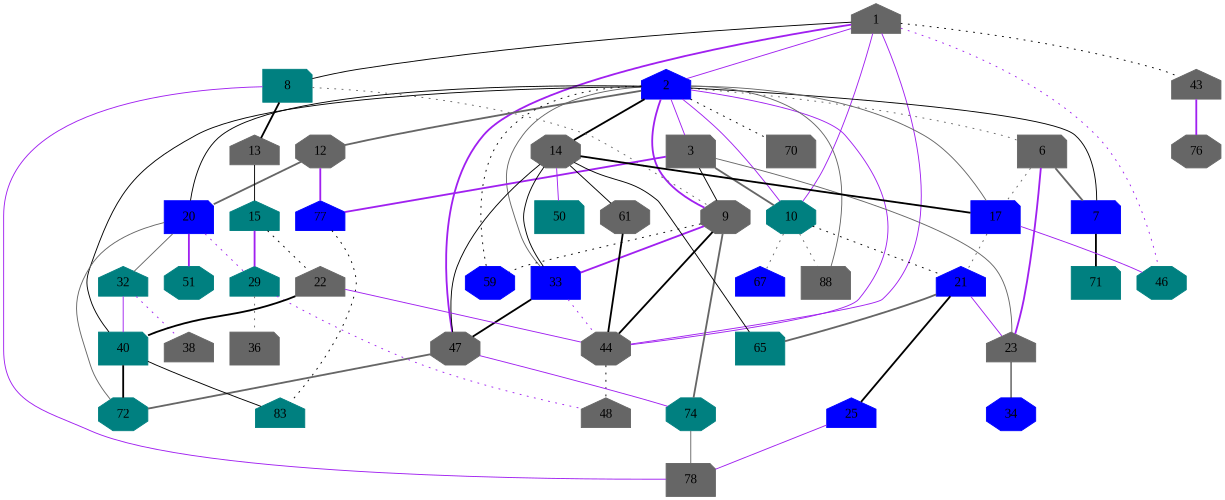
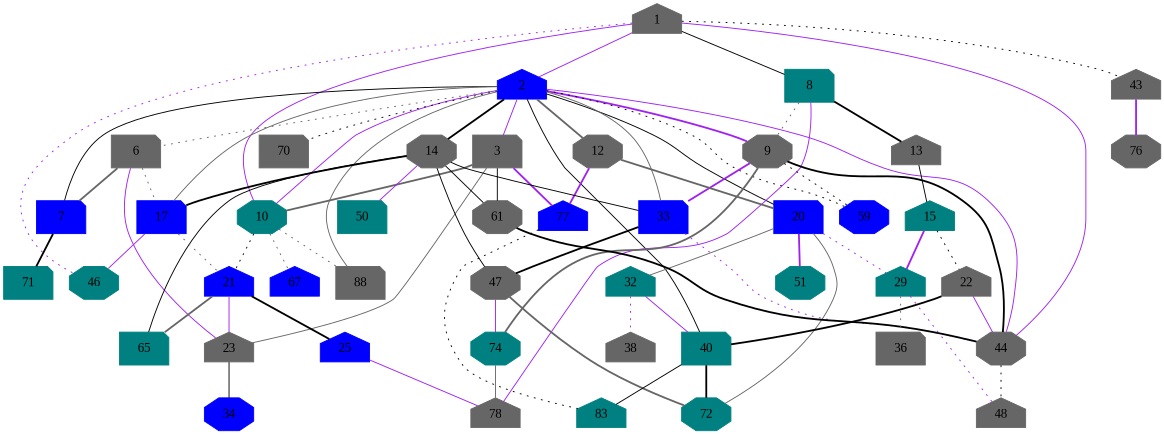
edge "1" -- "47": removed
edge "3" -- "9": now "3" -- "61"
edge "6" -- "23": style bold -> solid
node "78": shape note -> house
